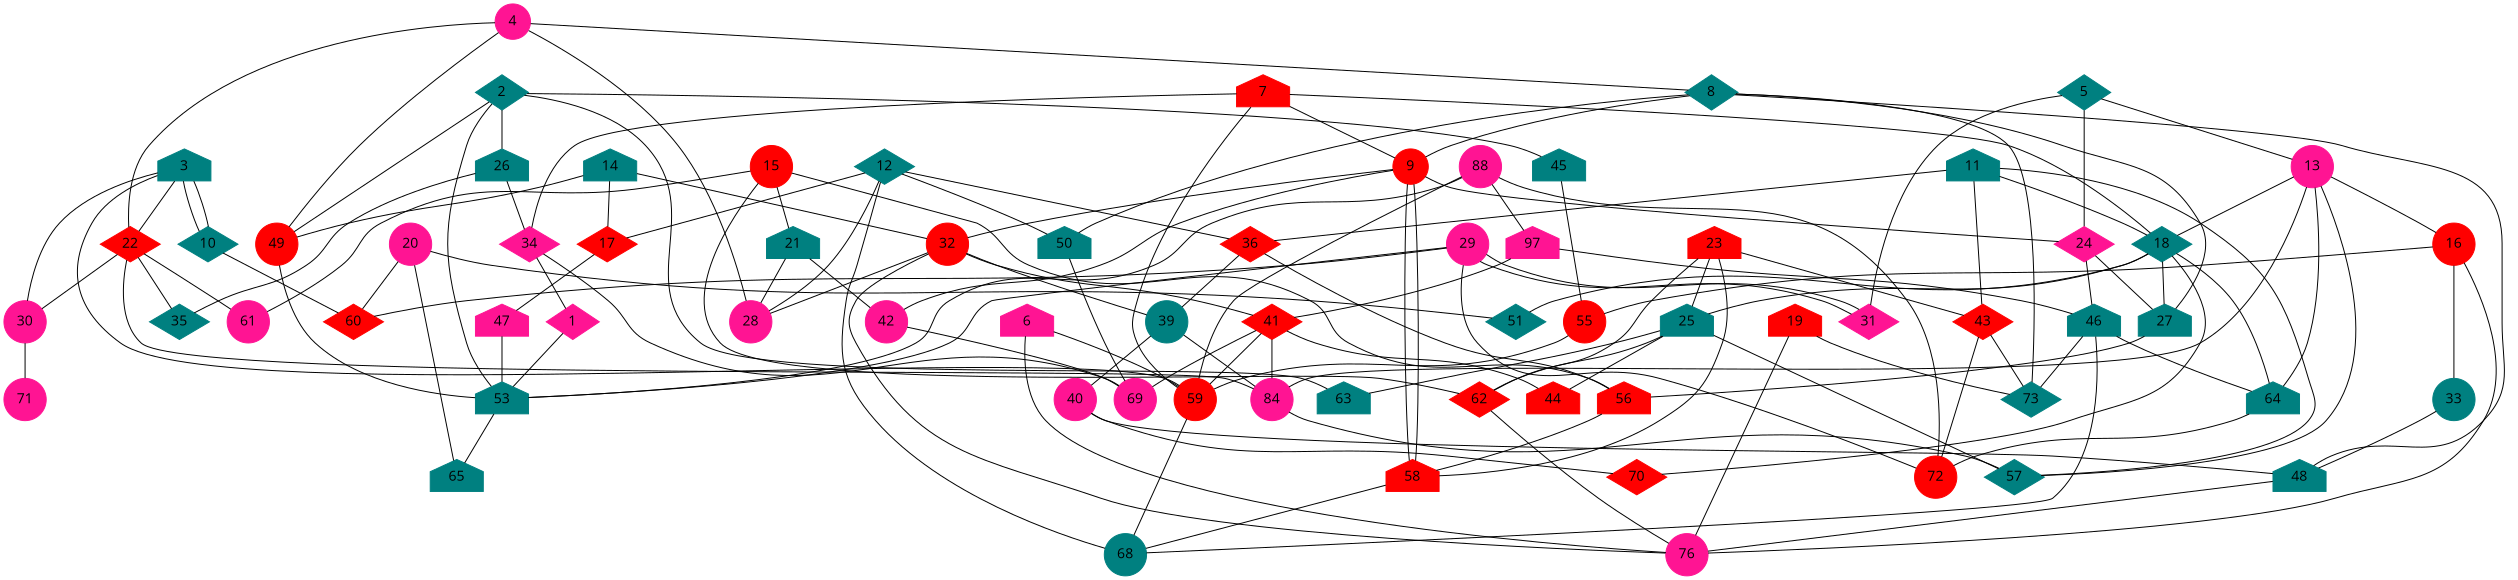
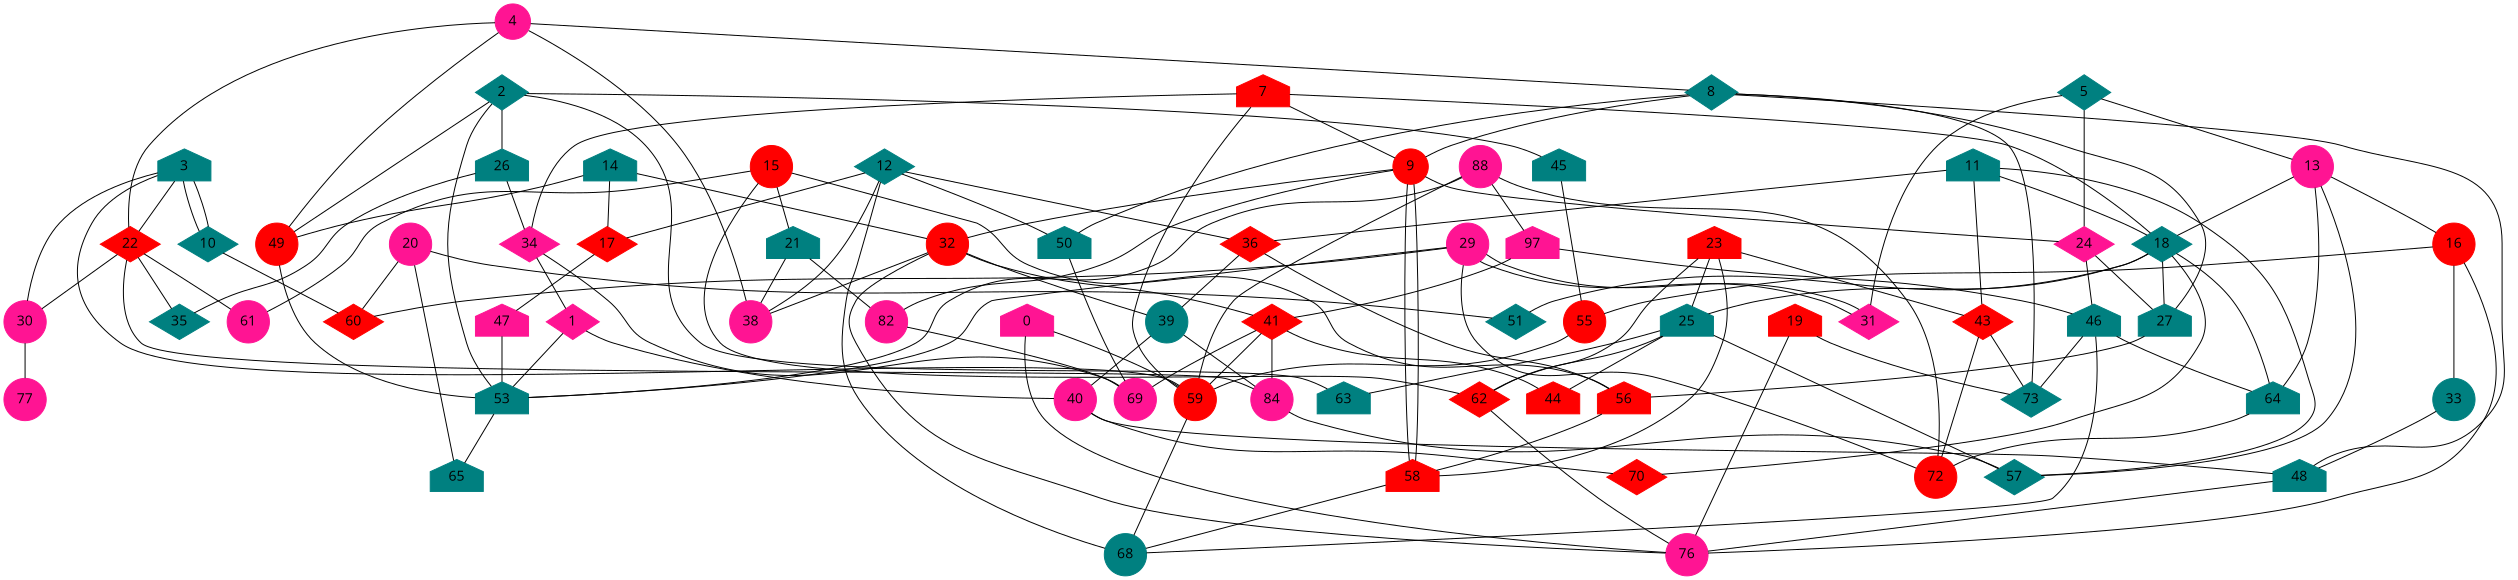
node "28": label "28" -> "38"
node "42": label "42" -> "82"
node "6": label "6" -> "0"
edge "13" -- "84": removed
edge "1" -- "40": added
node "71": label "71" -> "77"
